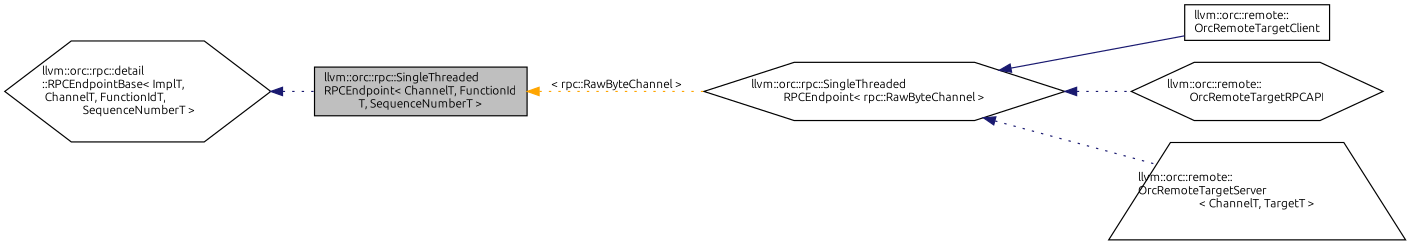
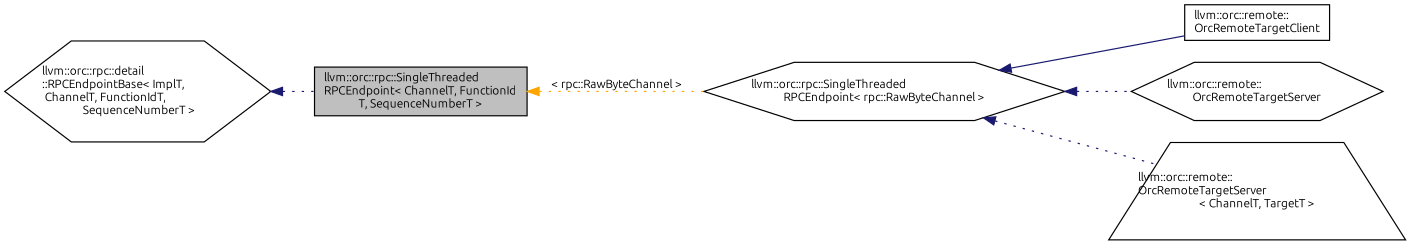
node "llvm::orc::remote:: OrcRemoteTargetRPCAPI": label "llvm::orc::remote:: OrcRemoteTargetRPCAPI" -> "llvm::orc::remote:: OrcRemoteTargetServer"
